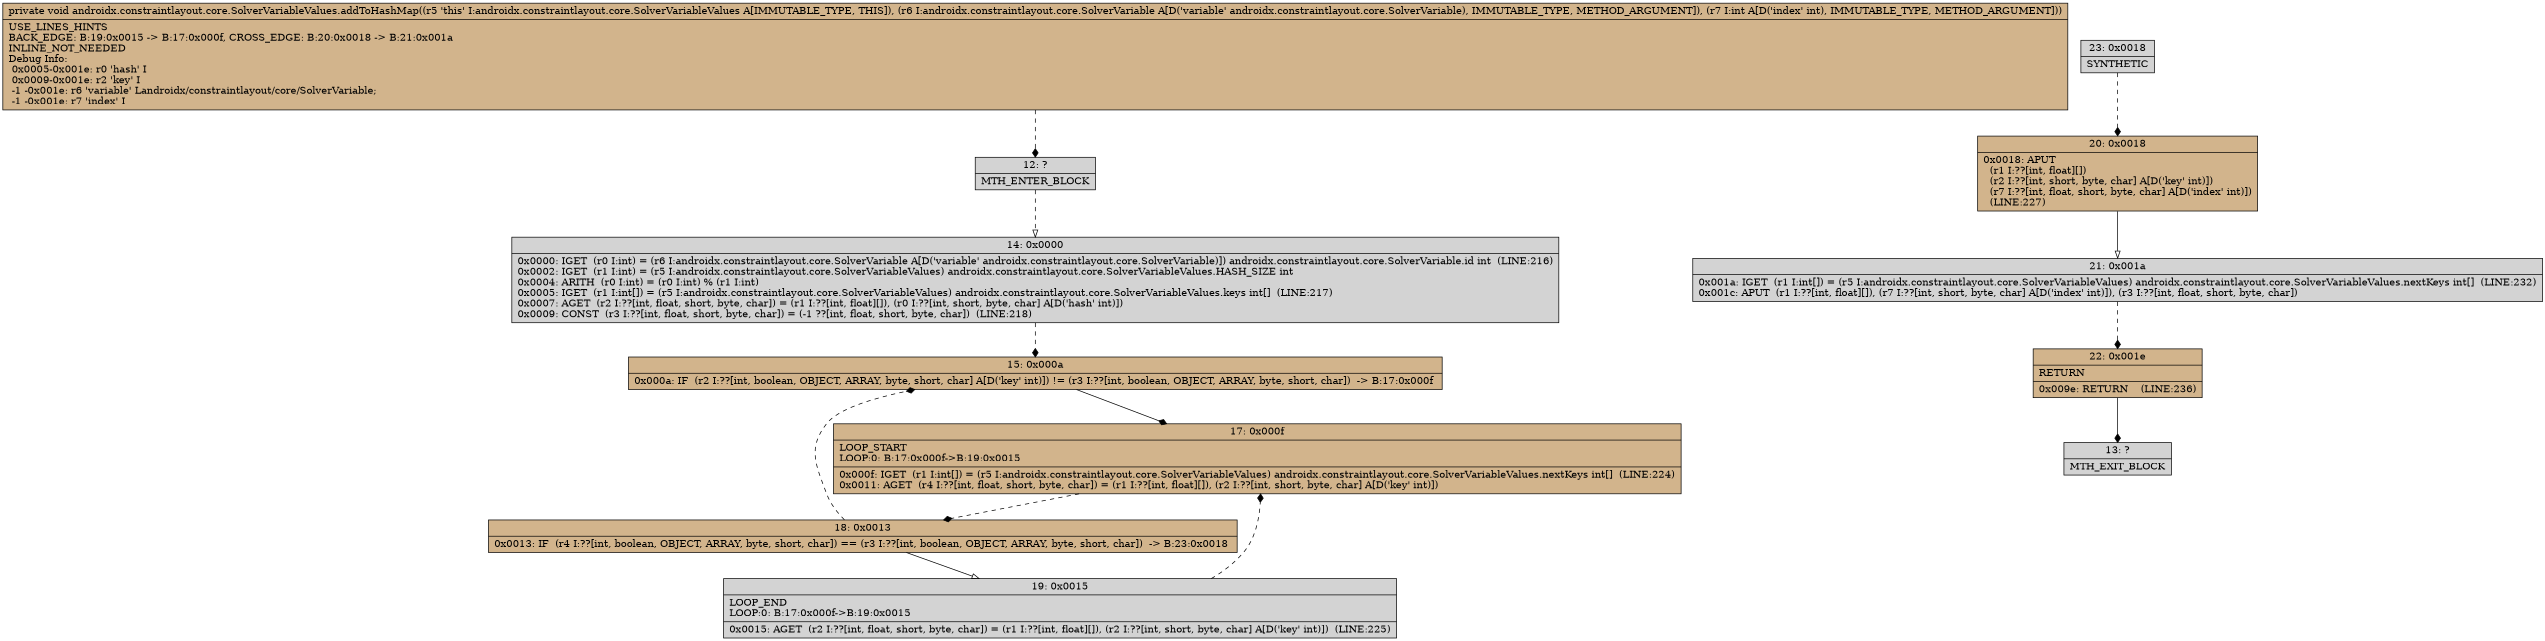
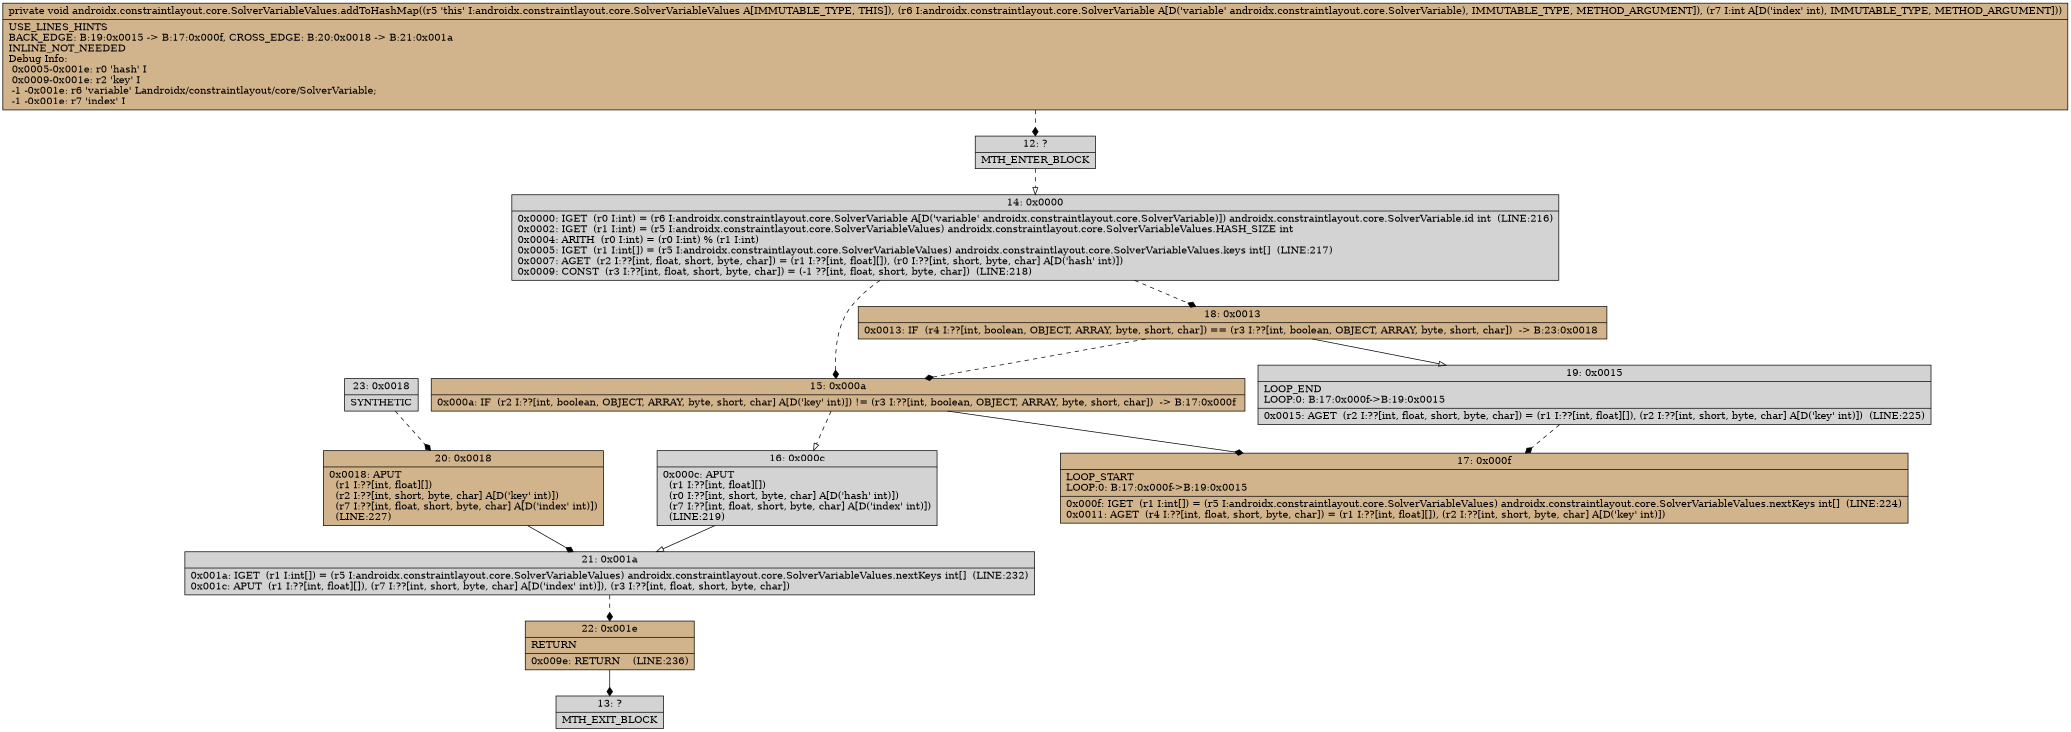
edge "20: 0x0018" -> "21: 0x001a": arrowhead onormal -> diamond
node "16: 0x000c": added
edge "17: 0x000f" -> "18: 0x0013": now "14: 0x0000" -> "18: 0x0013"
